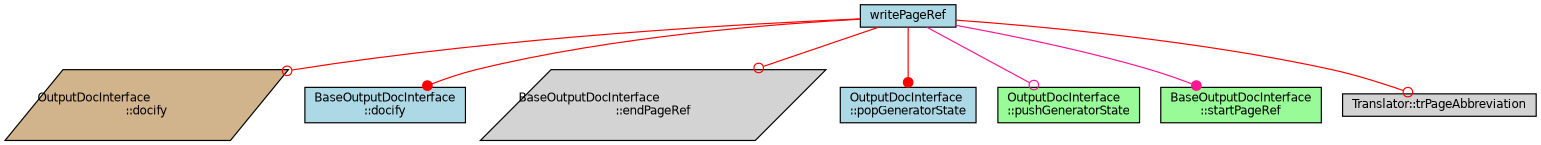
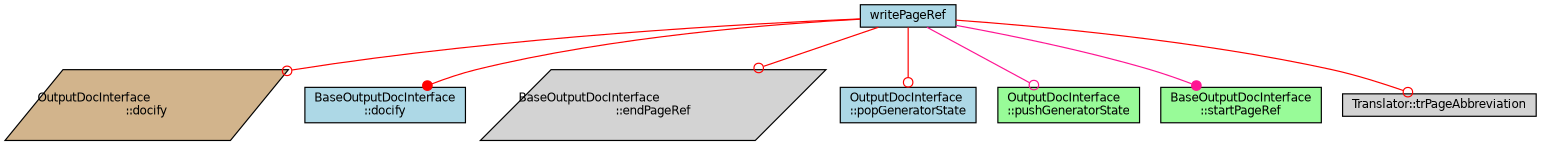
edge "writePageRef" -> "OutputDocInterface ::popGeneratorState": arrowhead dot -> odot
